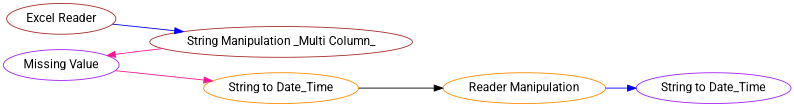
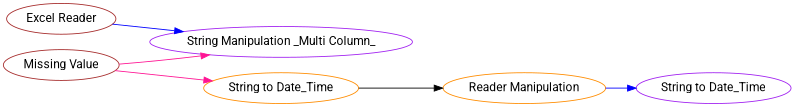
node "String Manipulation _Multi Column_": color brown -> purple
edge "String Manipulation _Multi Column_" -> "Missing Value": reversed
node "Missing Value": color purple -> brown
